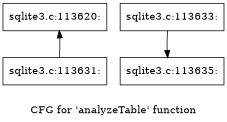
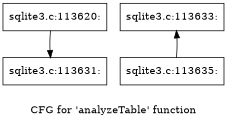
edge "sqlite3.c:113633:" -> "sqlite3.c:113635:": reversed
edge "sqlite3.c:113631:" -> "sqlite3.c:113620:": reversed
